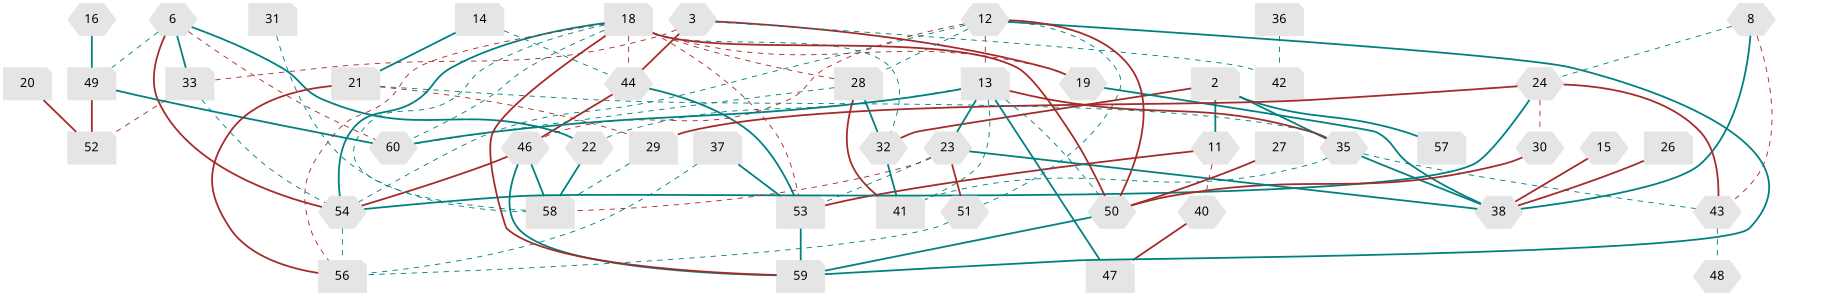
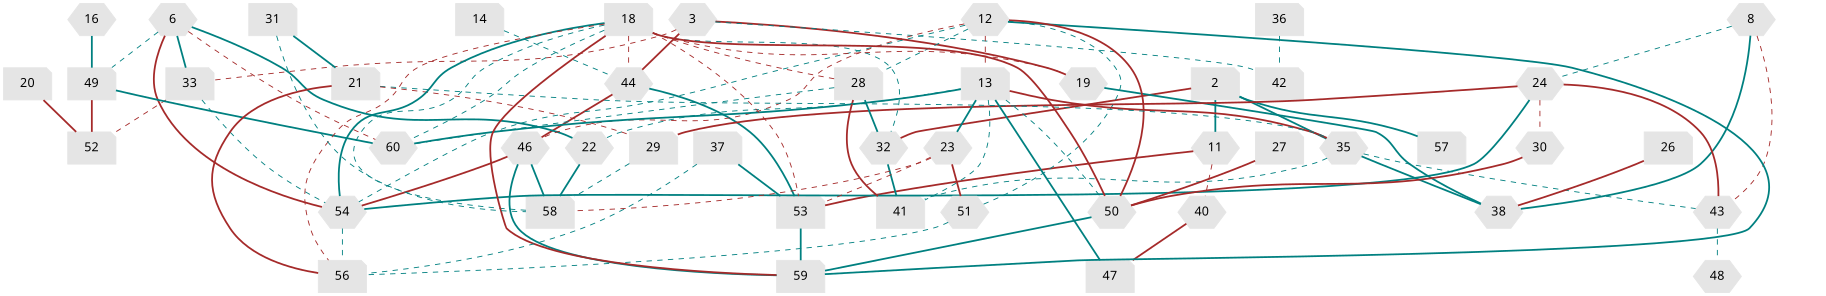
edge "14" -- "21": now "31" -- "21"
node "15": removed
edge "23" -- "38": removed
edge "23" -- "53": color teal -> brown
